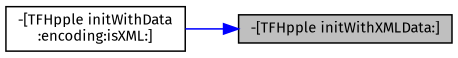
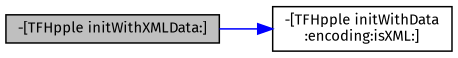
edge "-[TFHpple initWithData :encoding:isXML:]" -> "-[TFHpple initWithXMLData:]": reversed
